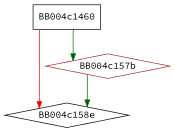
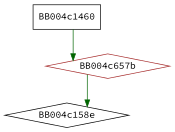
edge "BB004c1460" -> "BB004c158e": removed
node "BB004c157b": label "BB004c157b" -> "BB004c657b"
